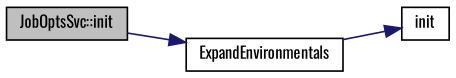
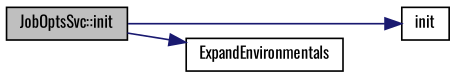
edge "ExpandEnvironmentals" -> "init": now "JobOptsSvc::init" -> "init"
